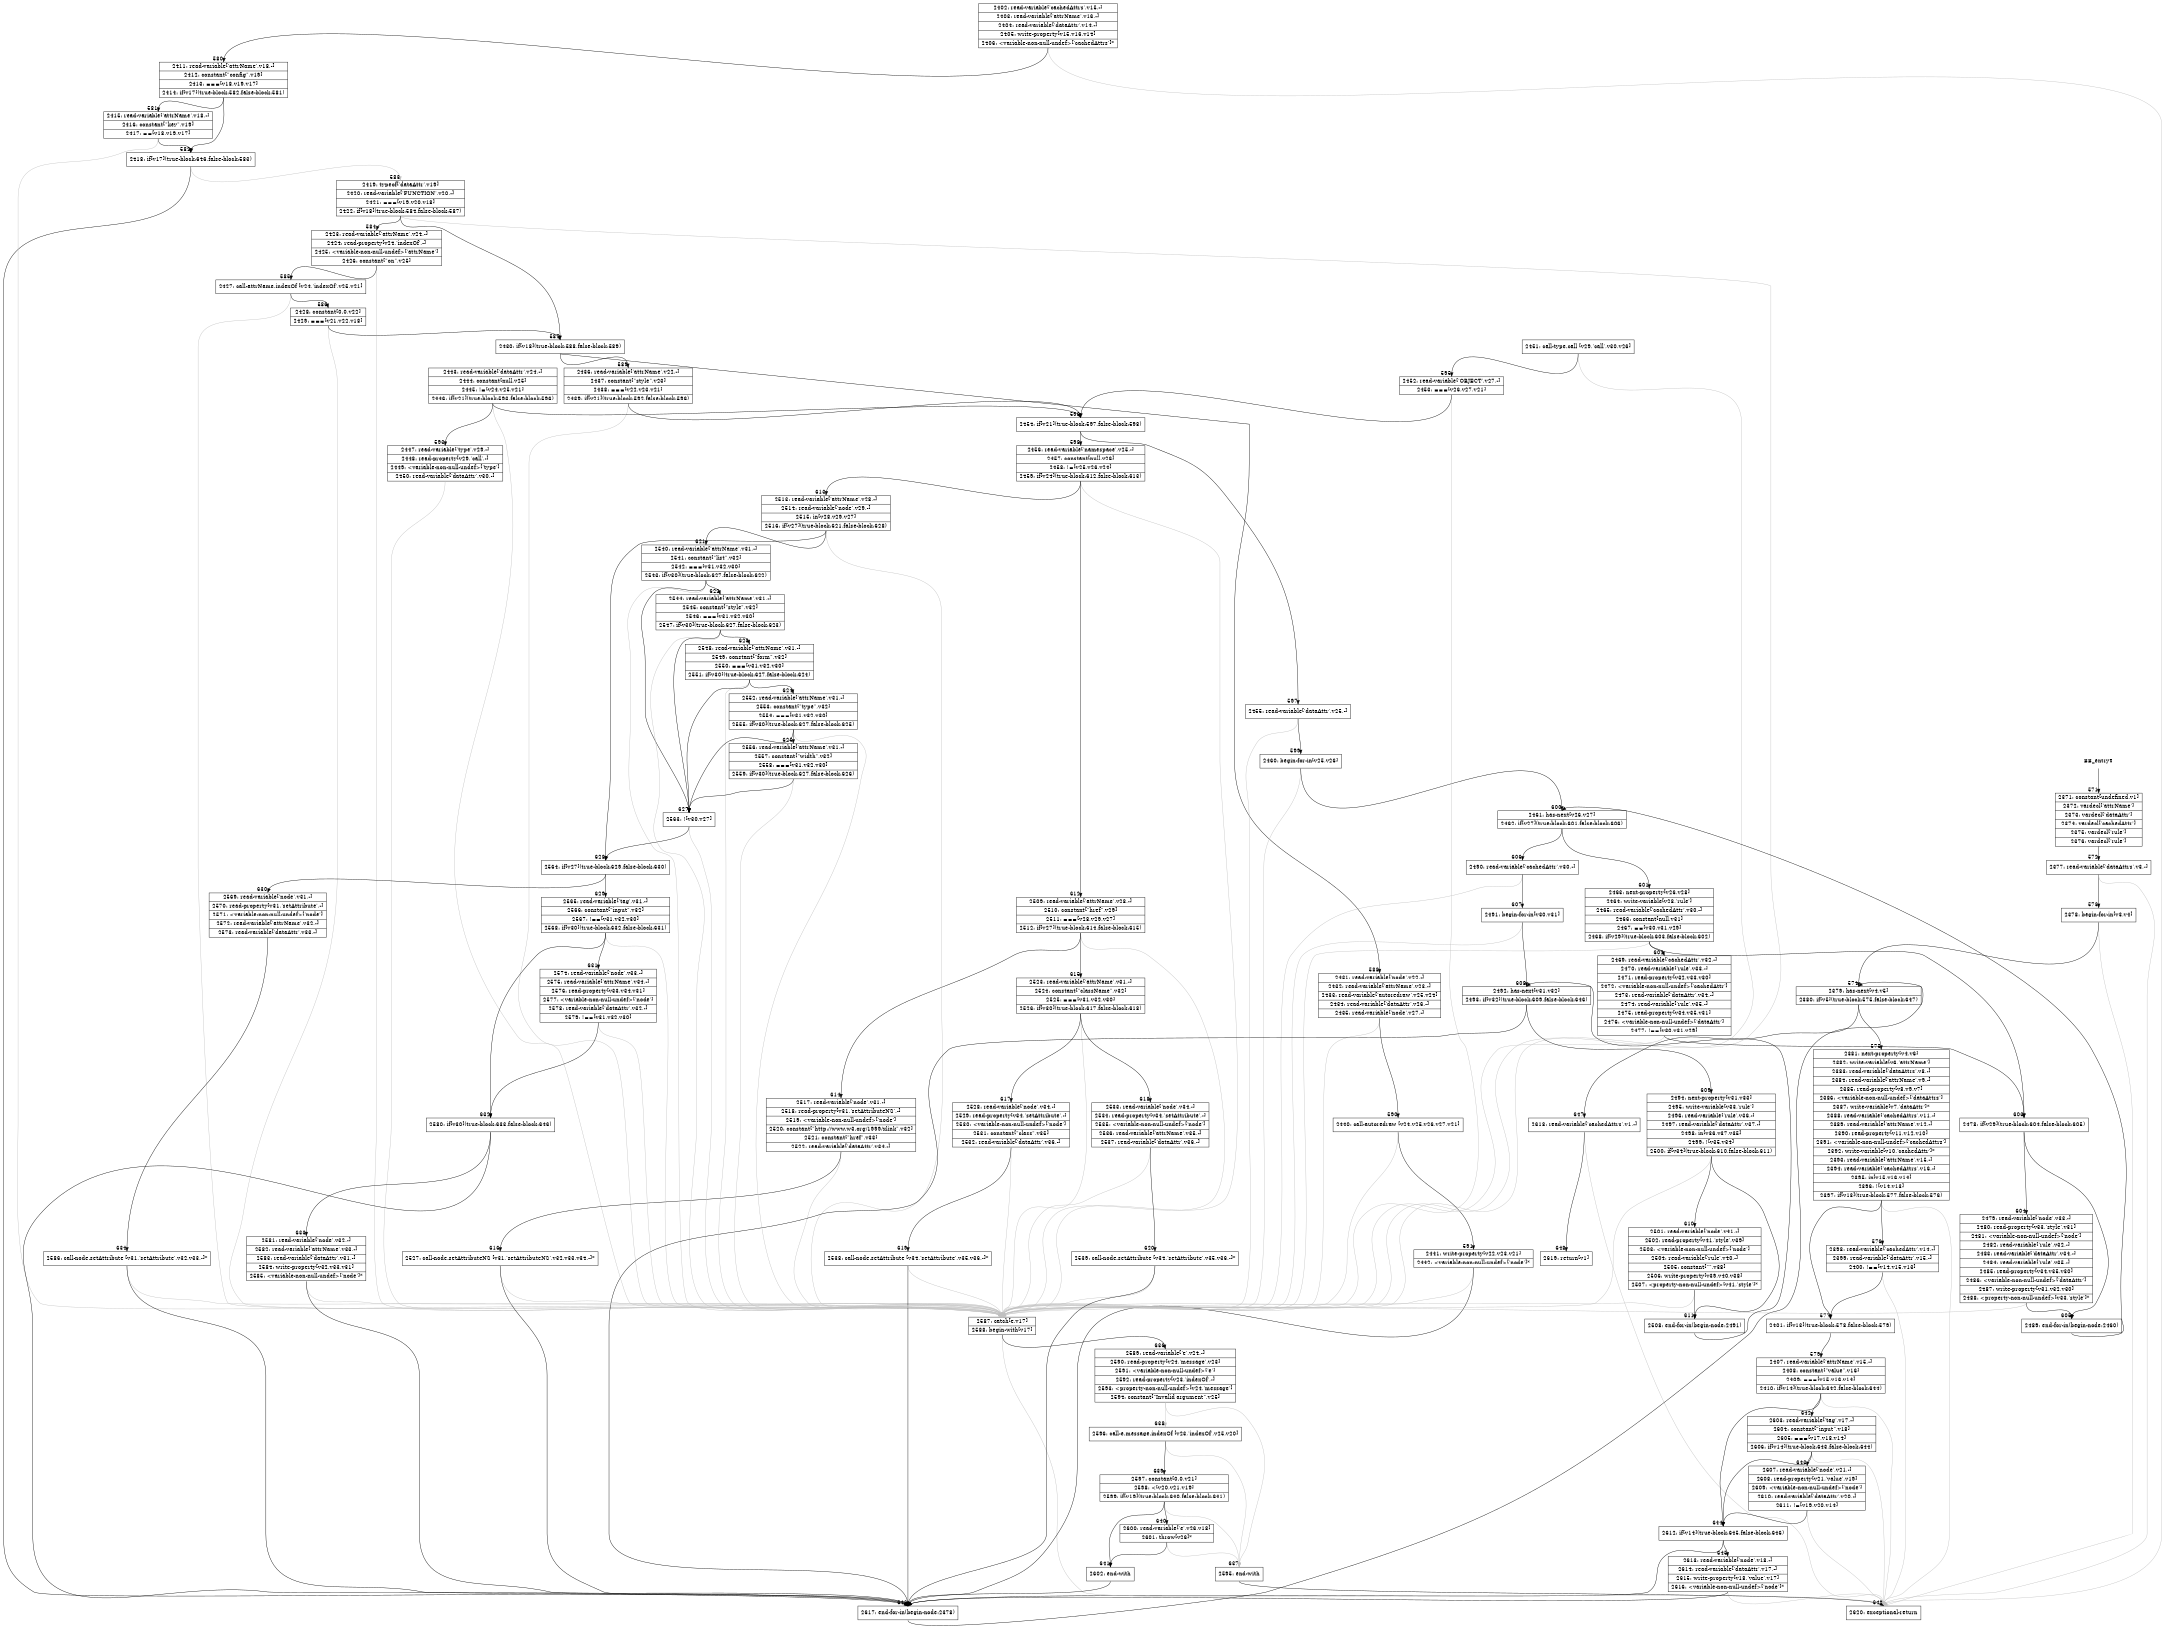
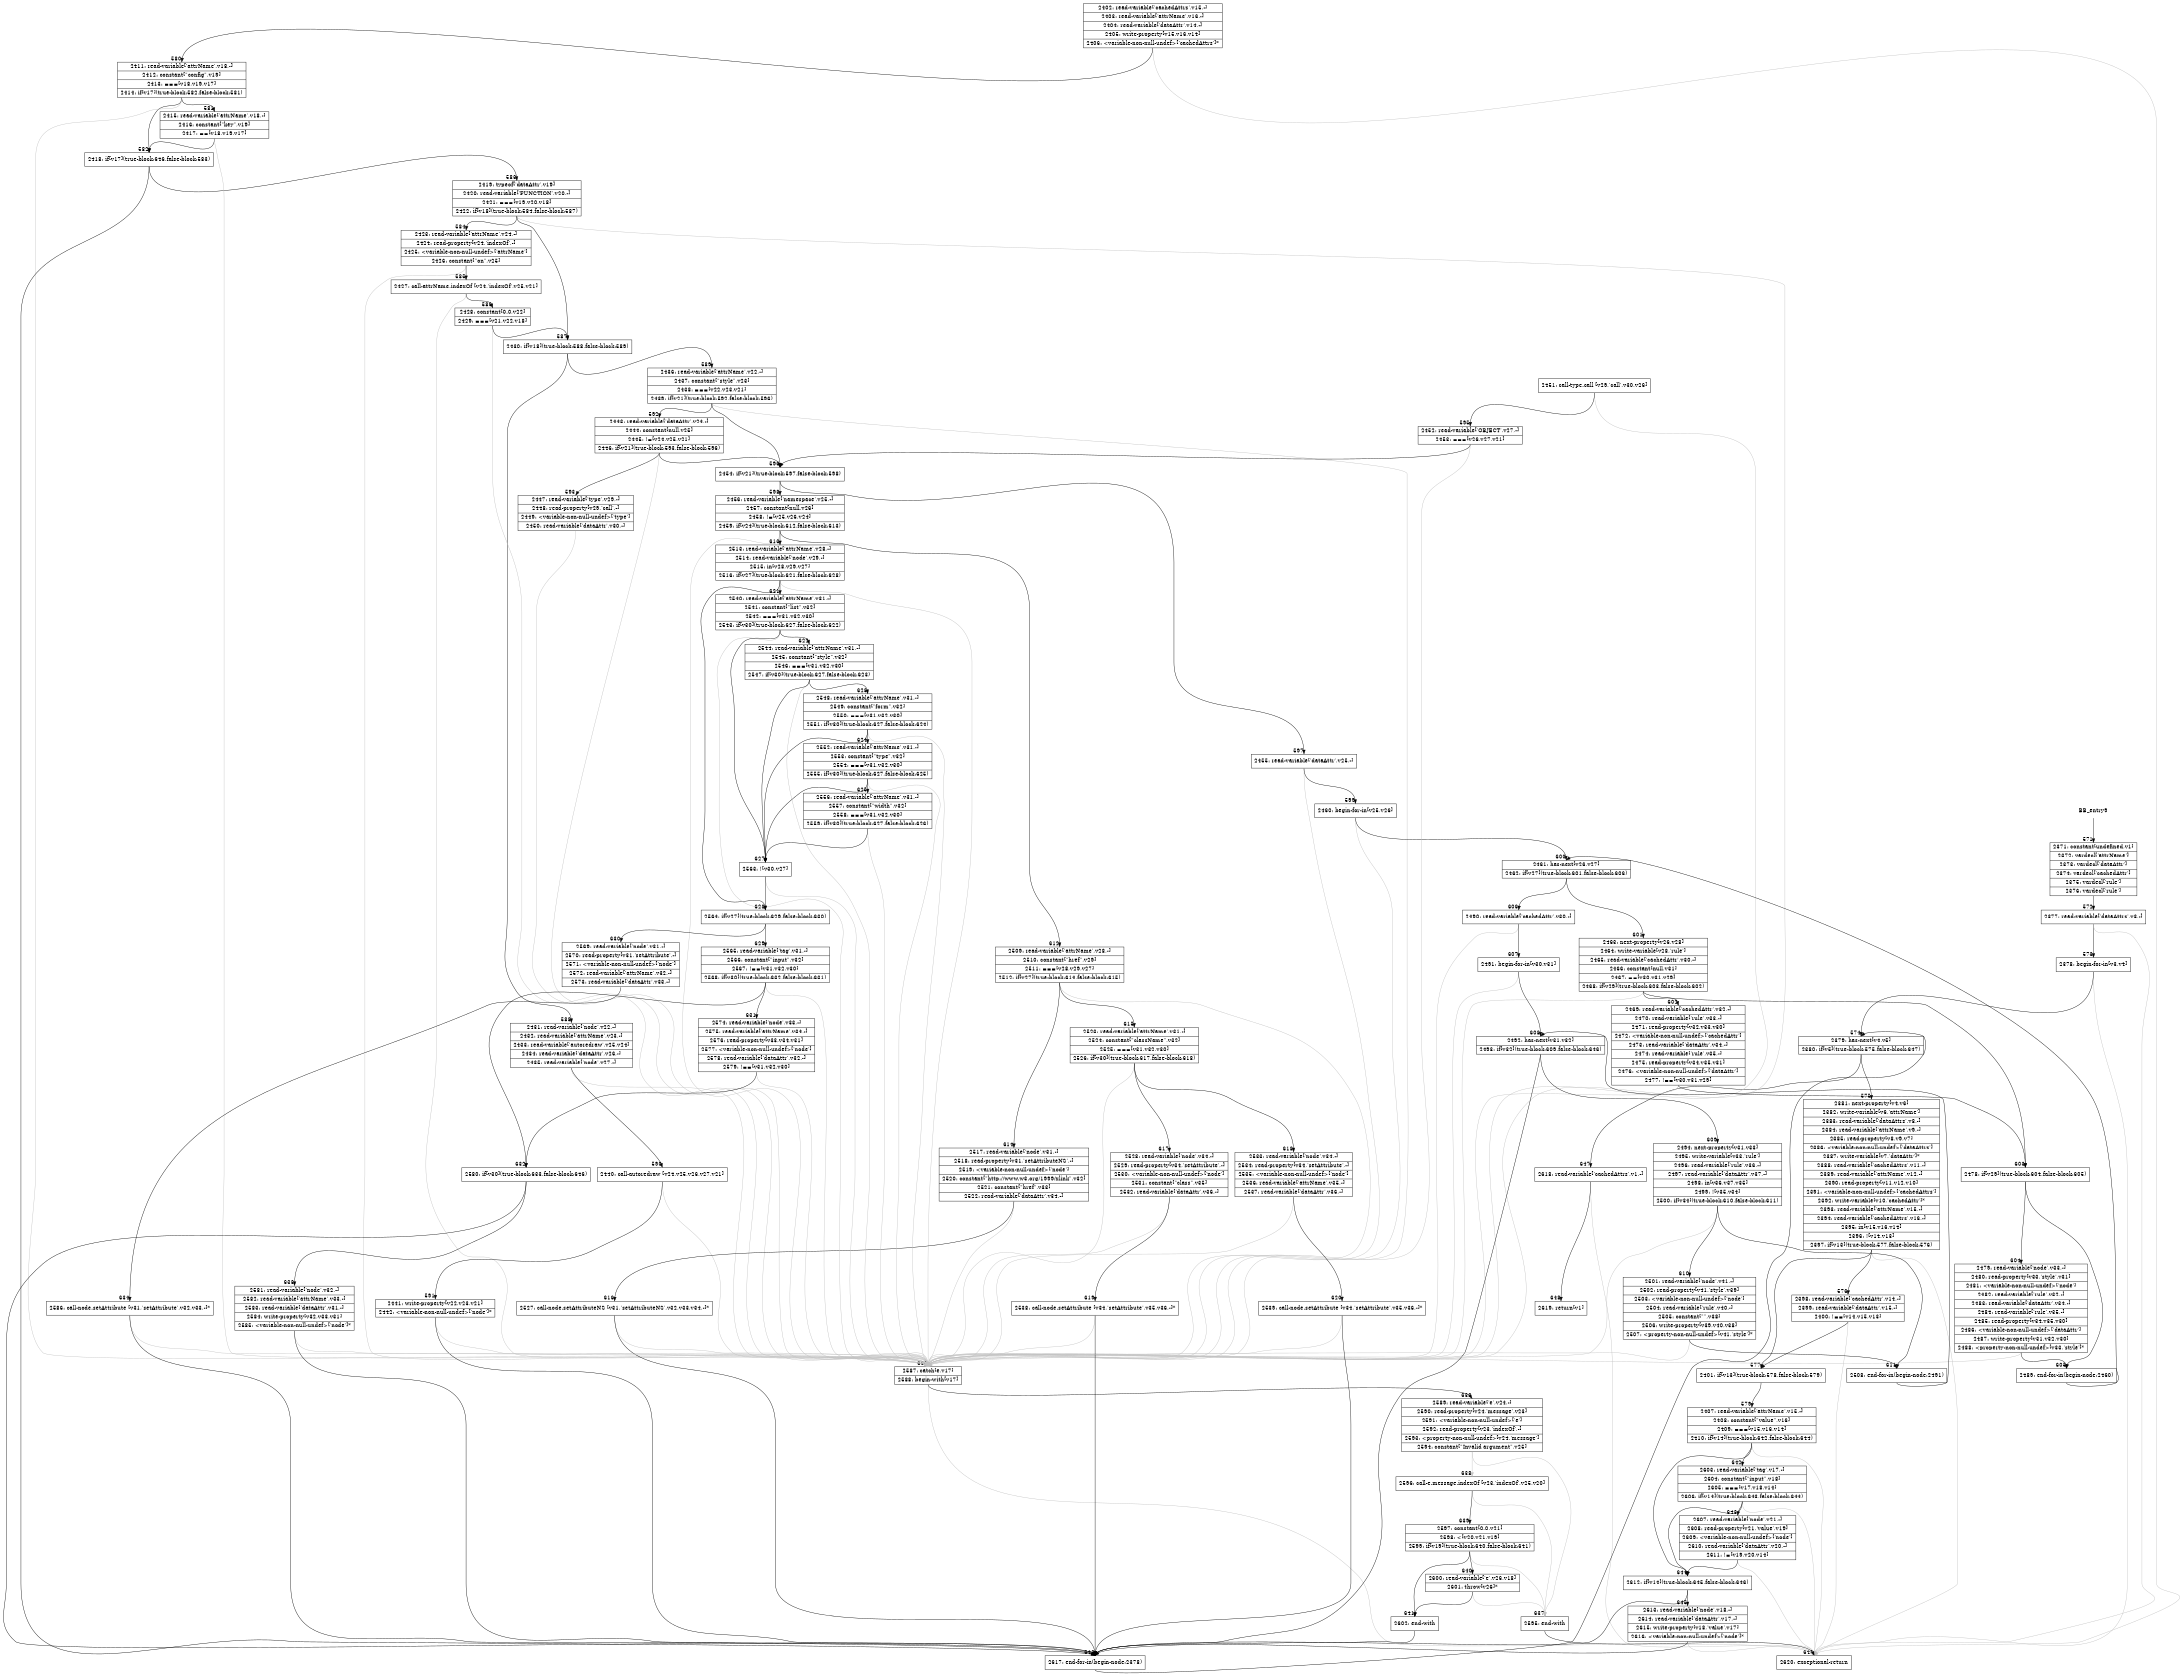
edge "2418: if[v17](true-block:646,false-block:583)" -> "2419: typeof['dataAttr',v19]": color gray -> black
edge "2436: read-variable['attrName',v22,-]" -> "2443: read-variable['dataAttr',v24,-]": added
edge "2411: read-variable['attrName',v18,-]" -> "2587: catch[e,v17]": added
